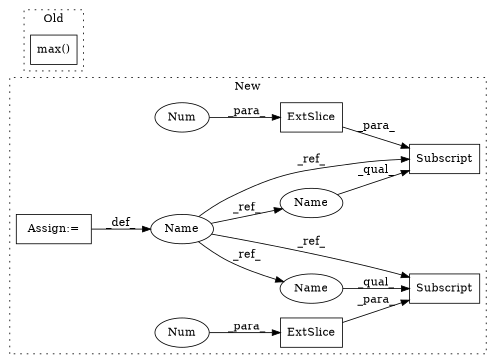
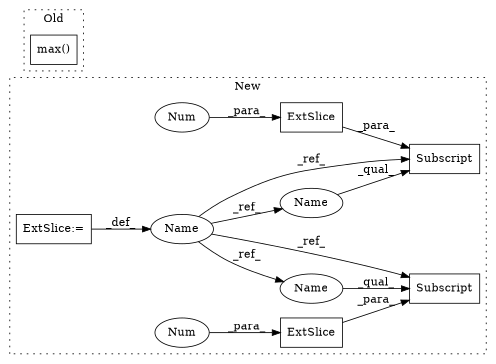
node "Assign:=": label "Assign:=" -> "ExtSlice:="
